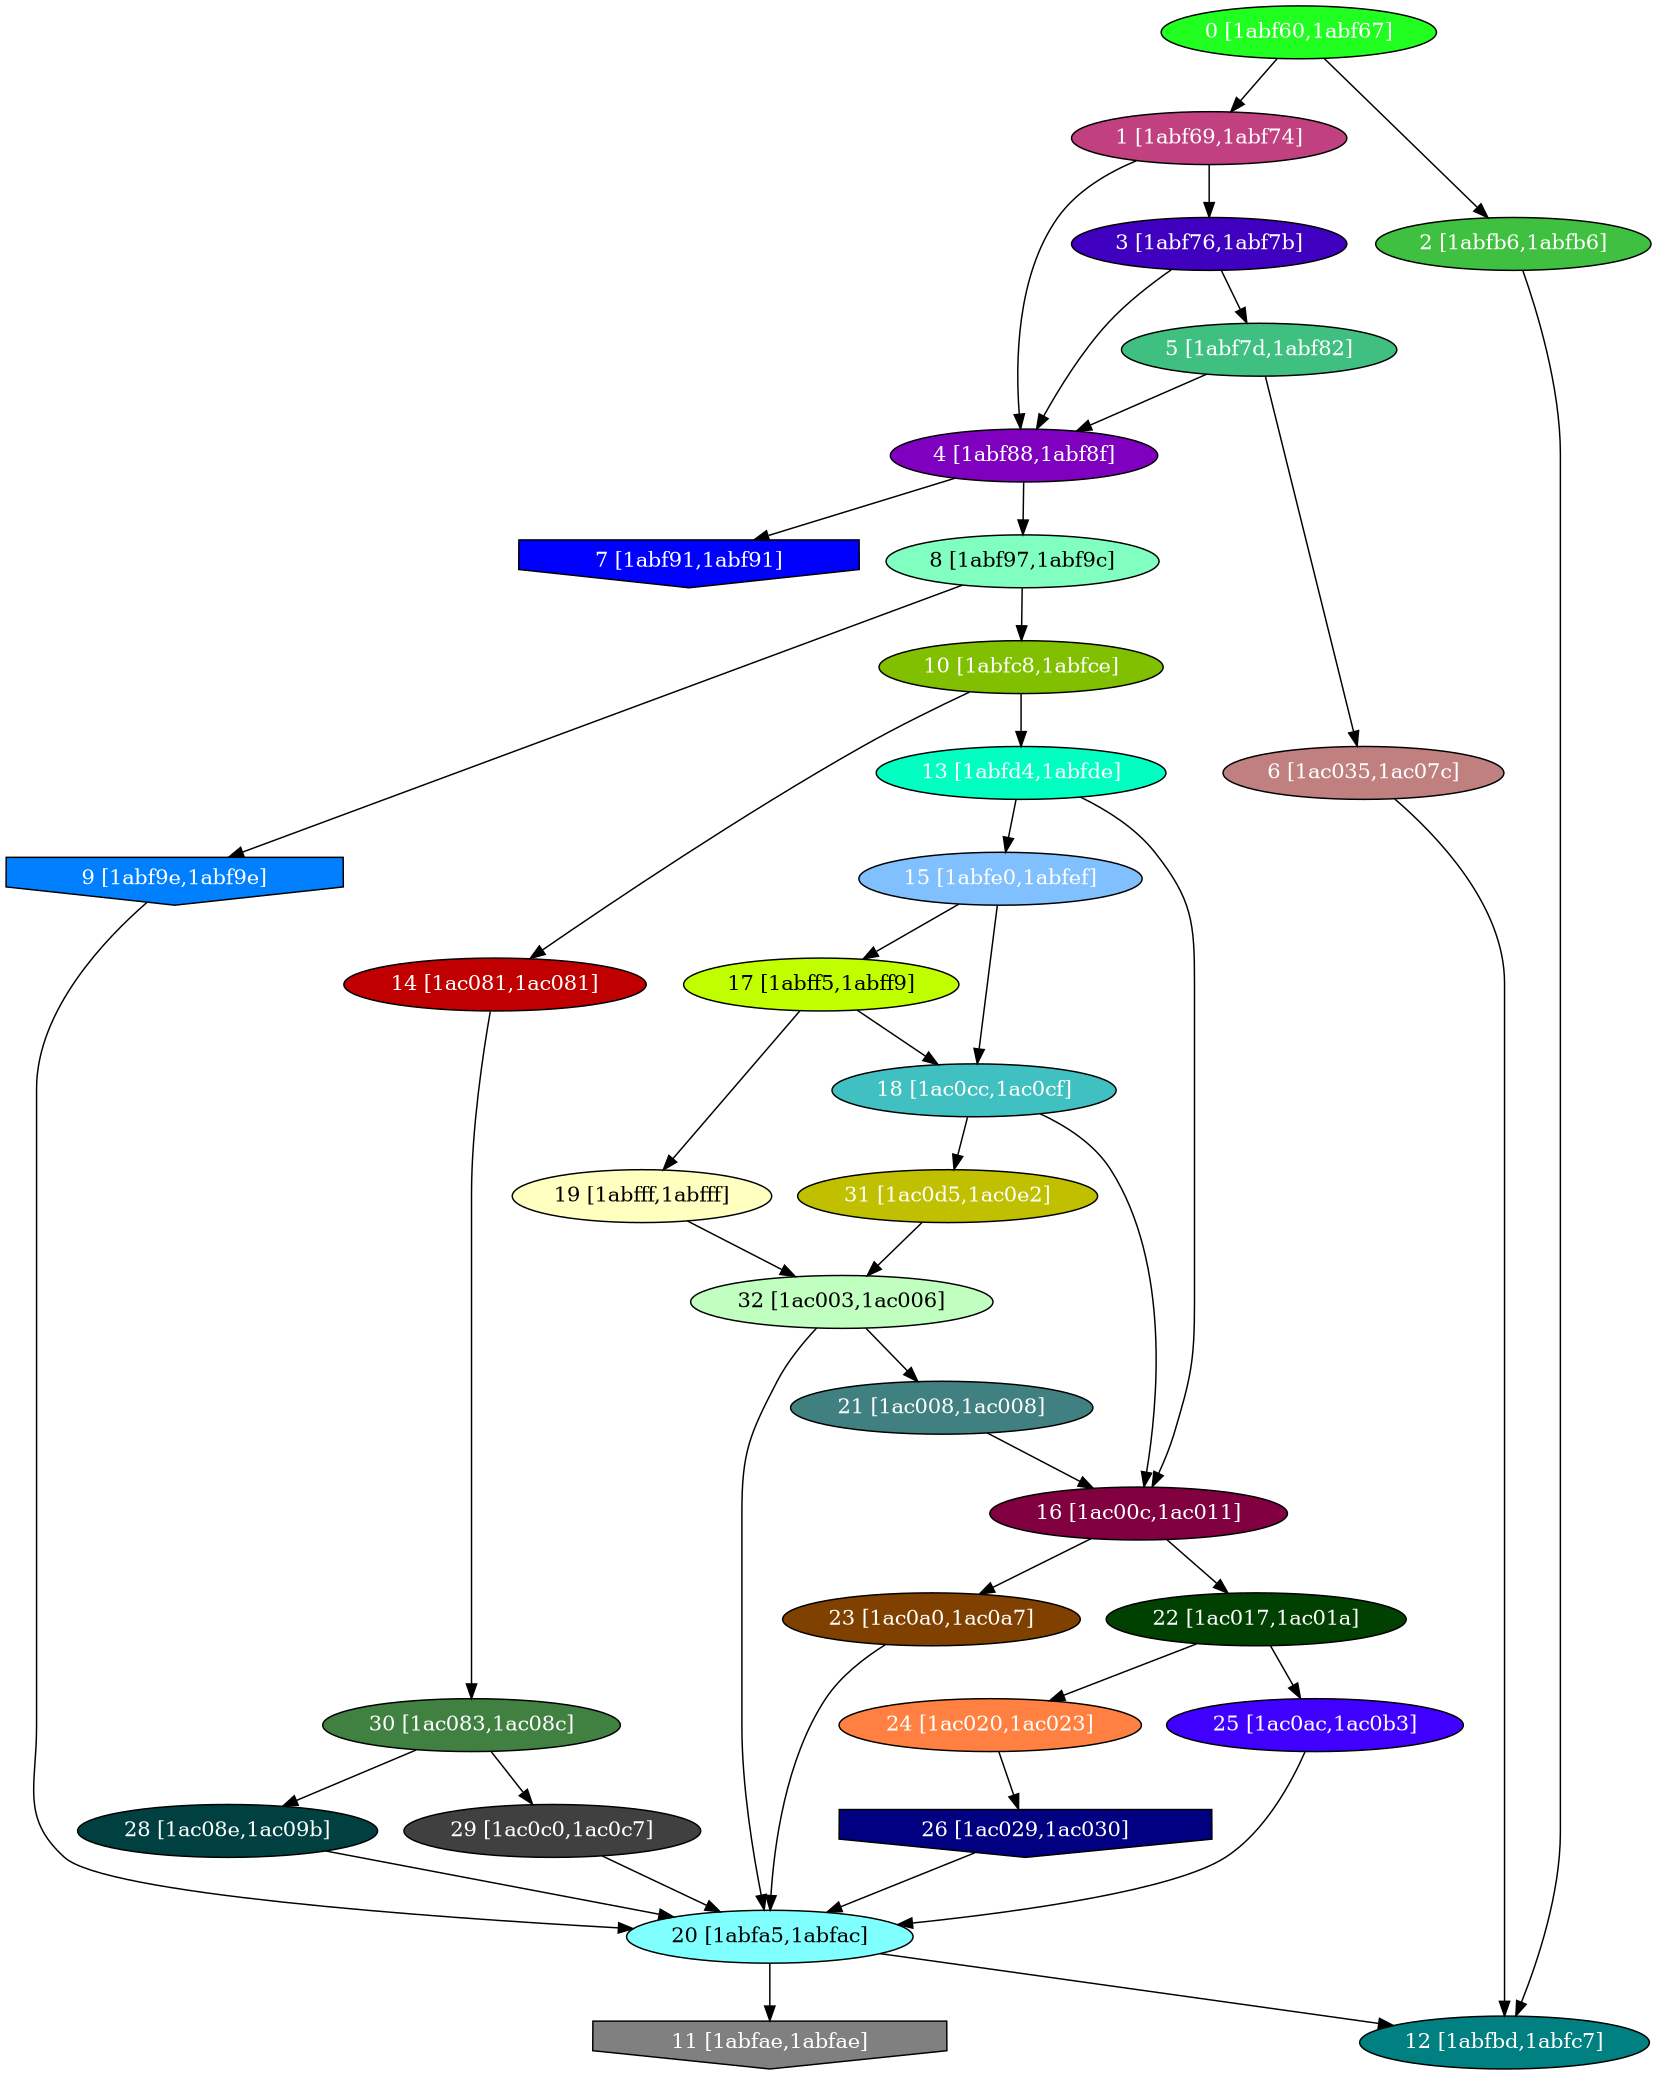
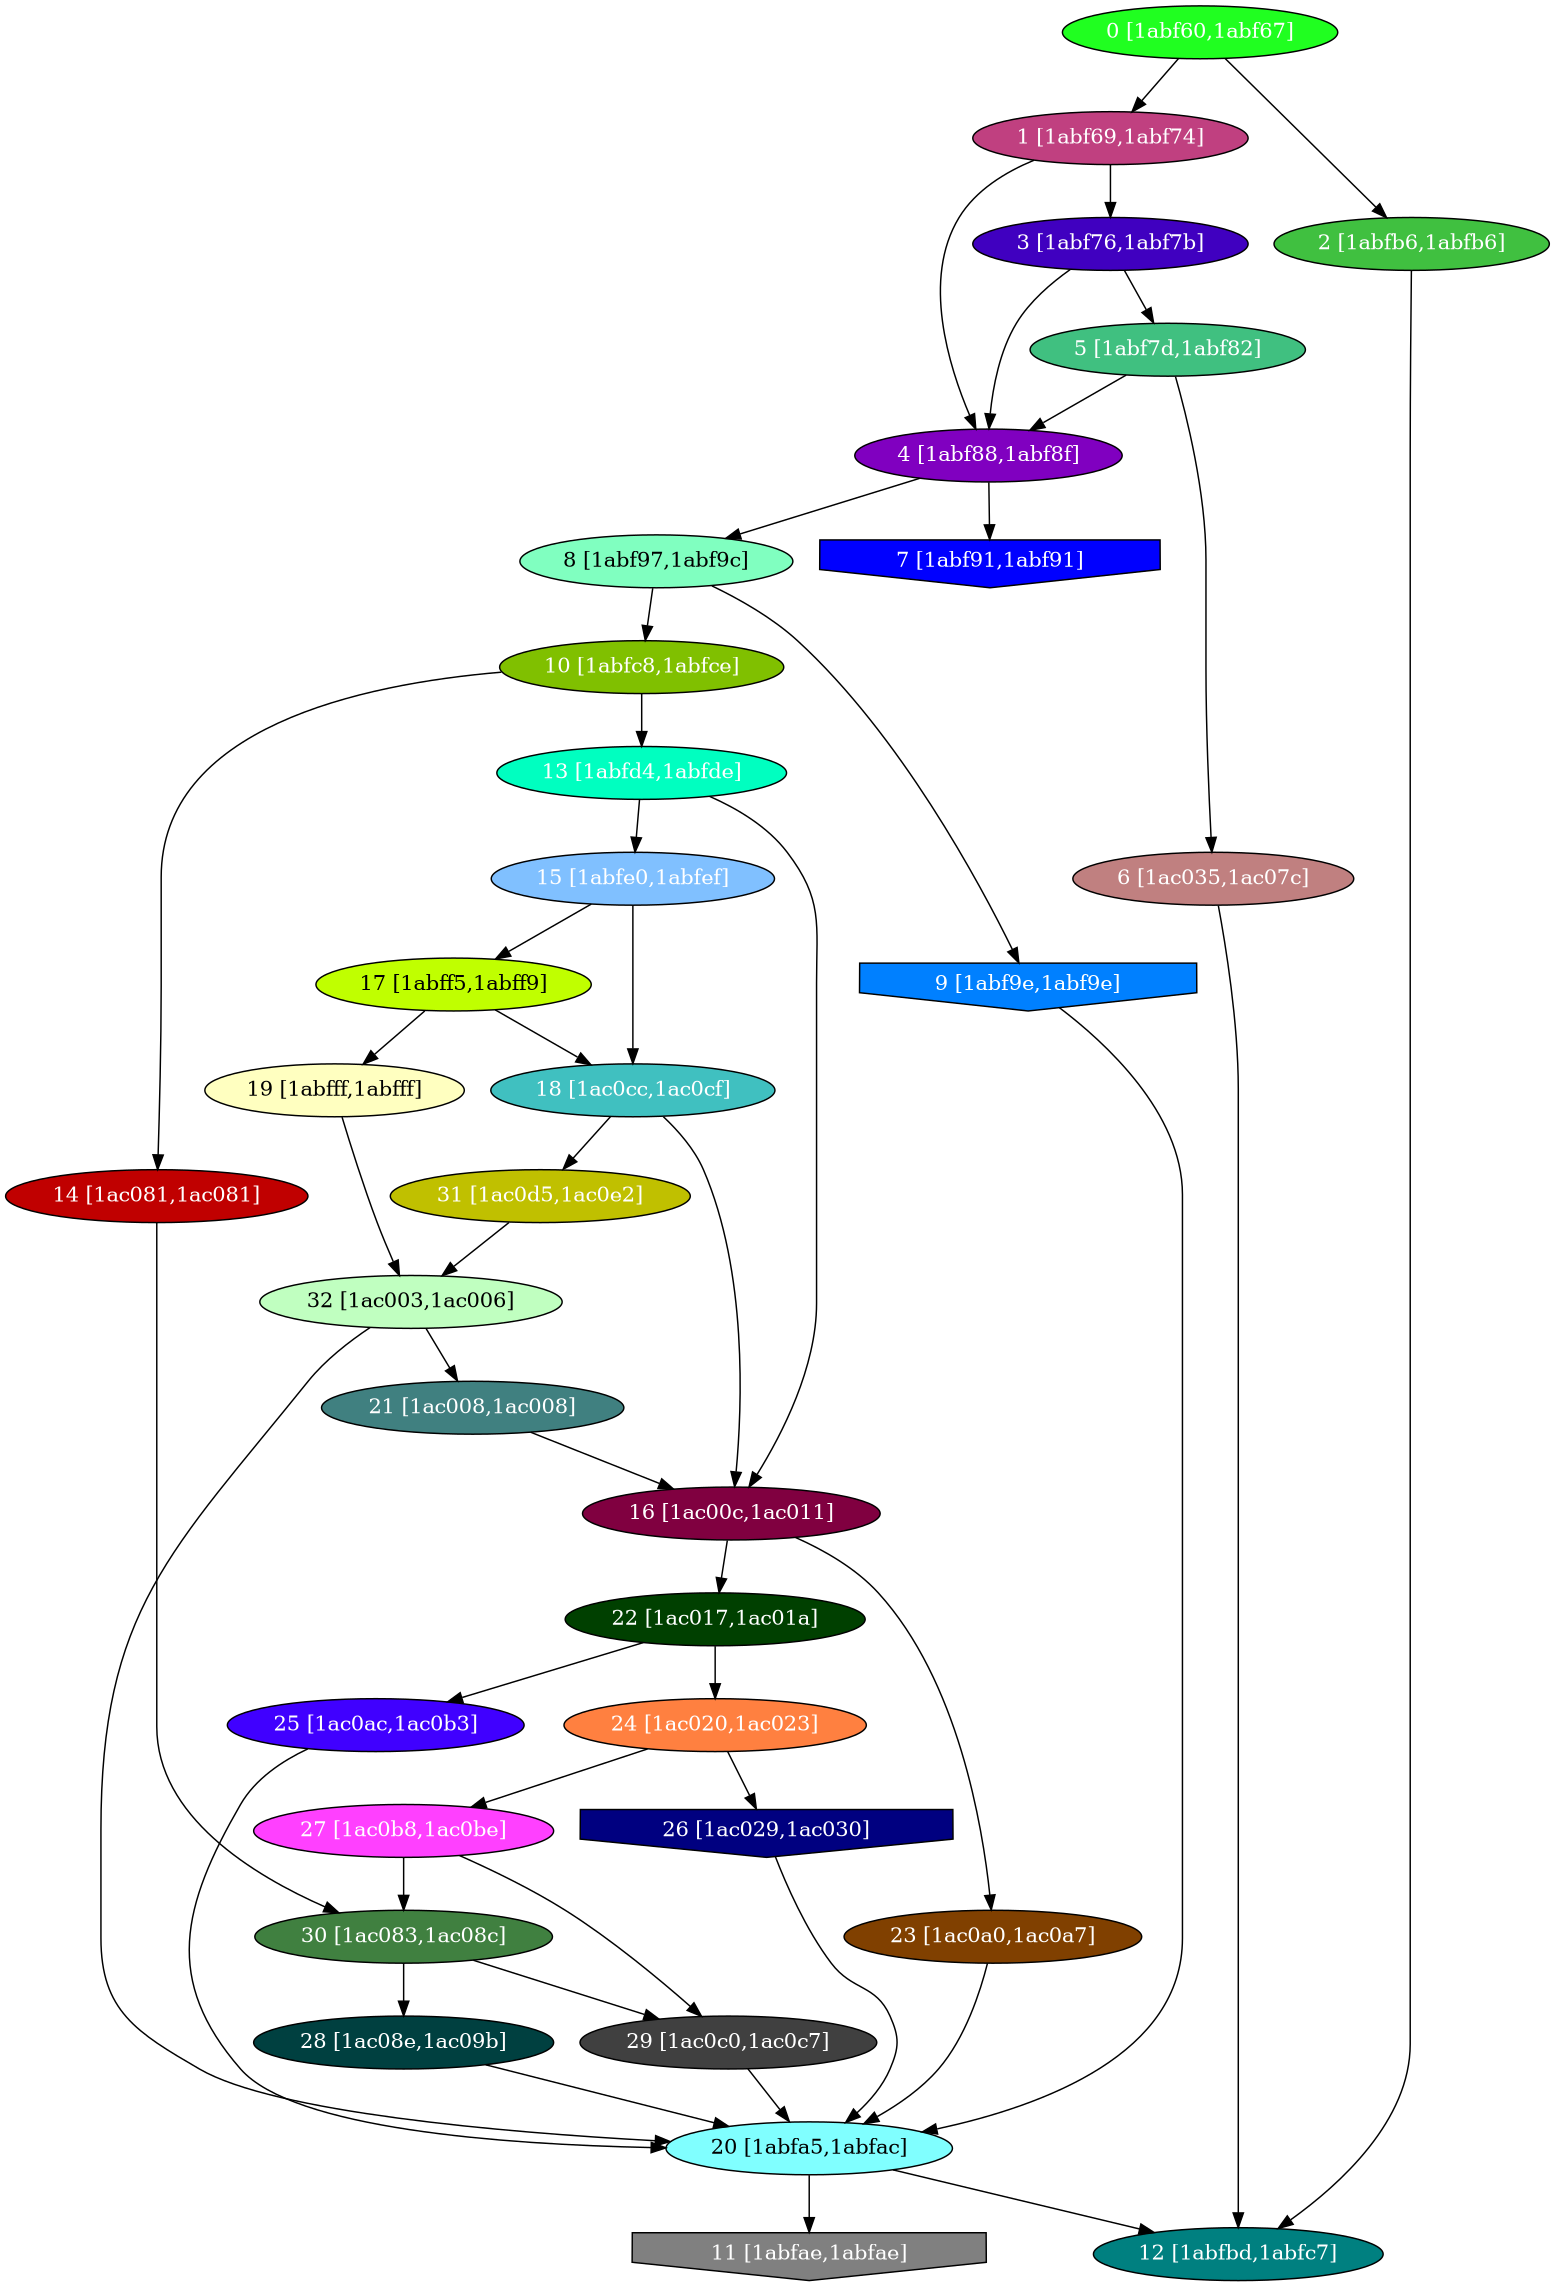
node "27 [1ac0b8,1ac0be]": added
